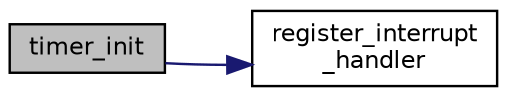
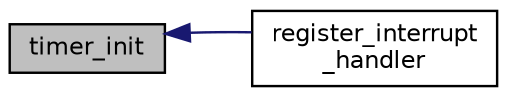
edge "timer_init" -> "register_interrupt _handler": reversed
